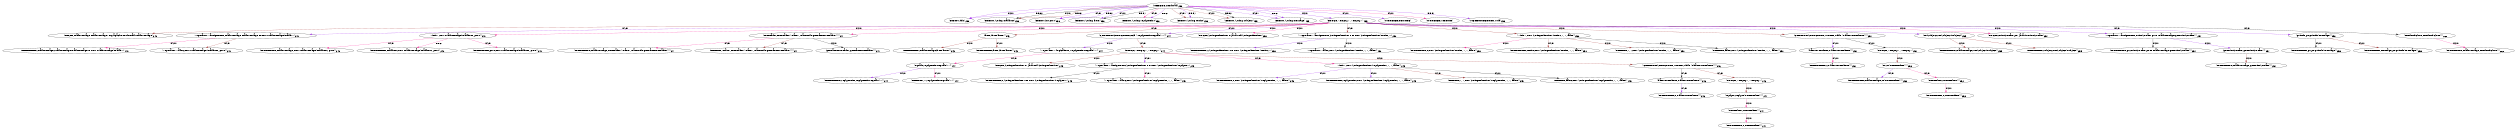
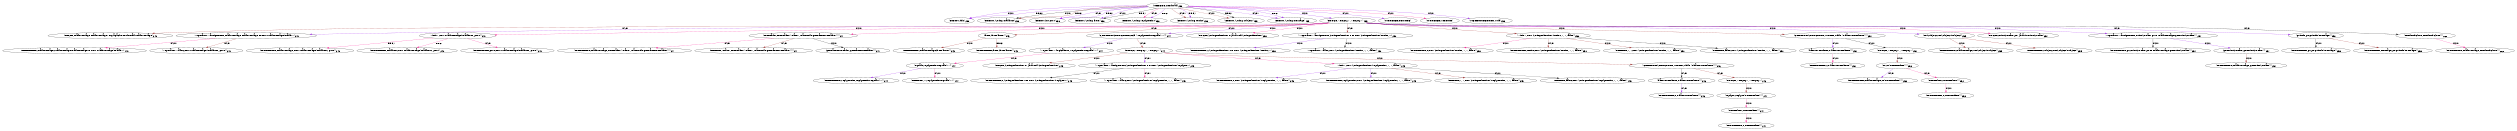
edge "(METHOD,sendMail)" -> "(METHOD_RETURN,void)": label "DDG: " -> "AST: "
edge "(<init>,new MailMessage(mailhost, port))" -> "(IDENTIFIER,mailMessage,new MailMessage(mailhost, port))": label "AST: " -> "DDG: "
edge "(from,from(from))" -> "(IDENTIFIER,from,from(from))": label "AST: " -> "DDG: "
